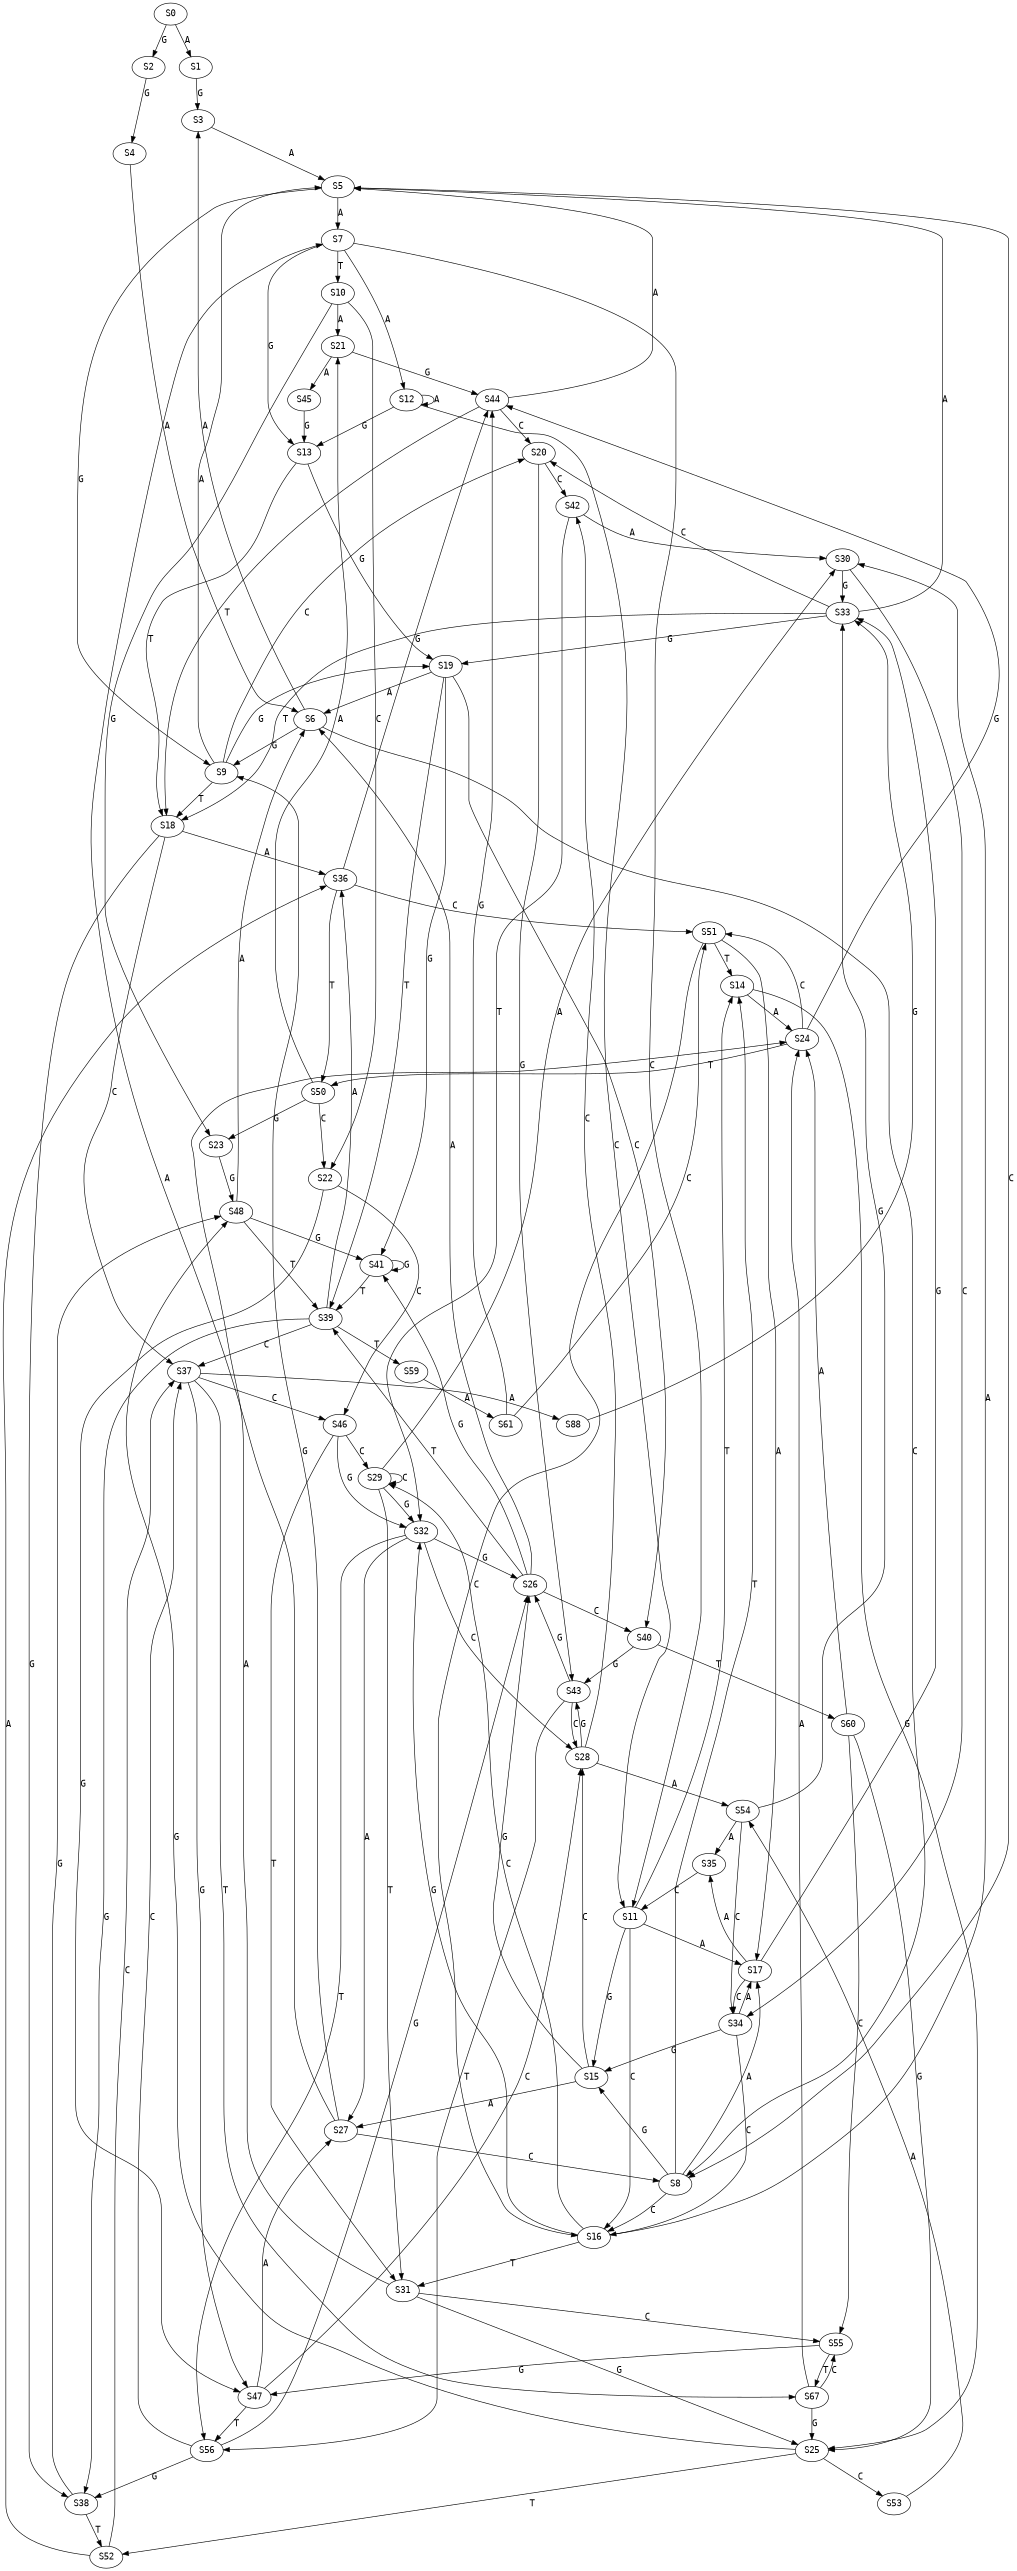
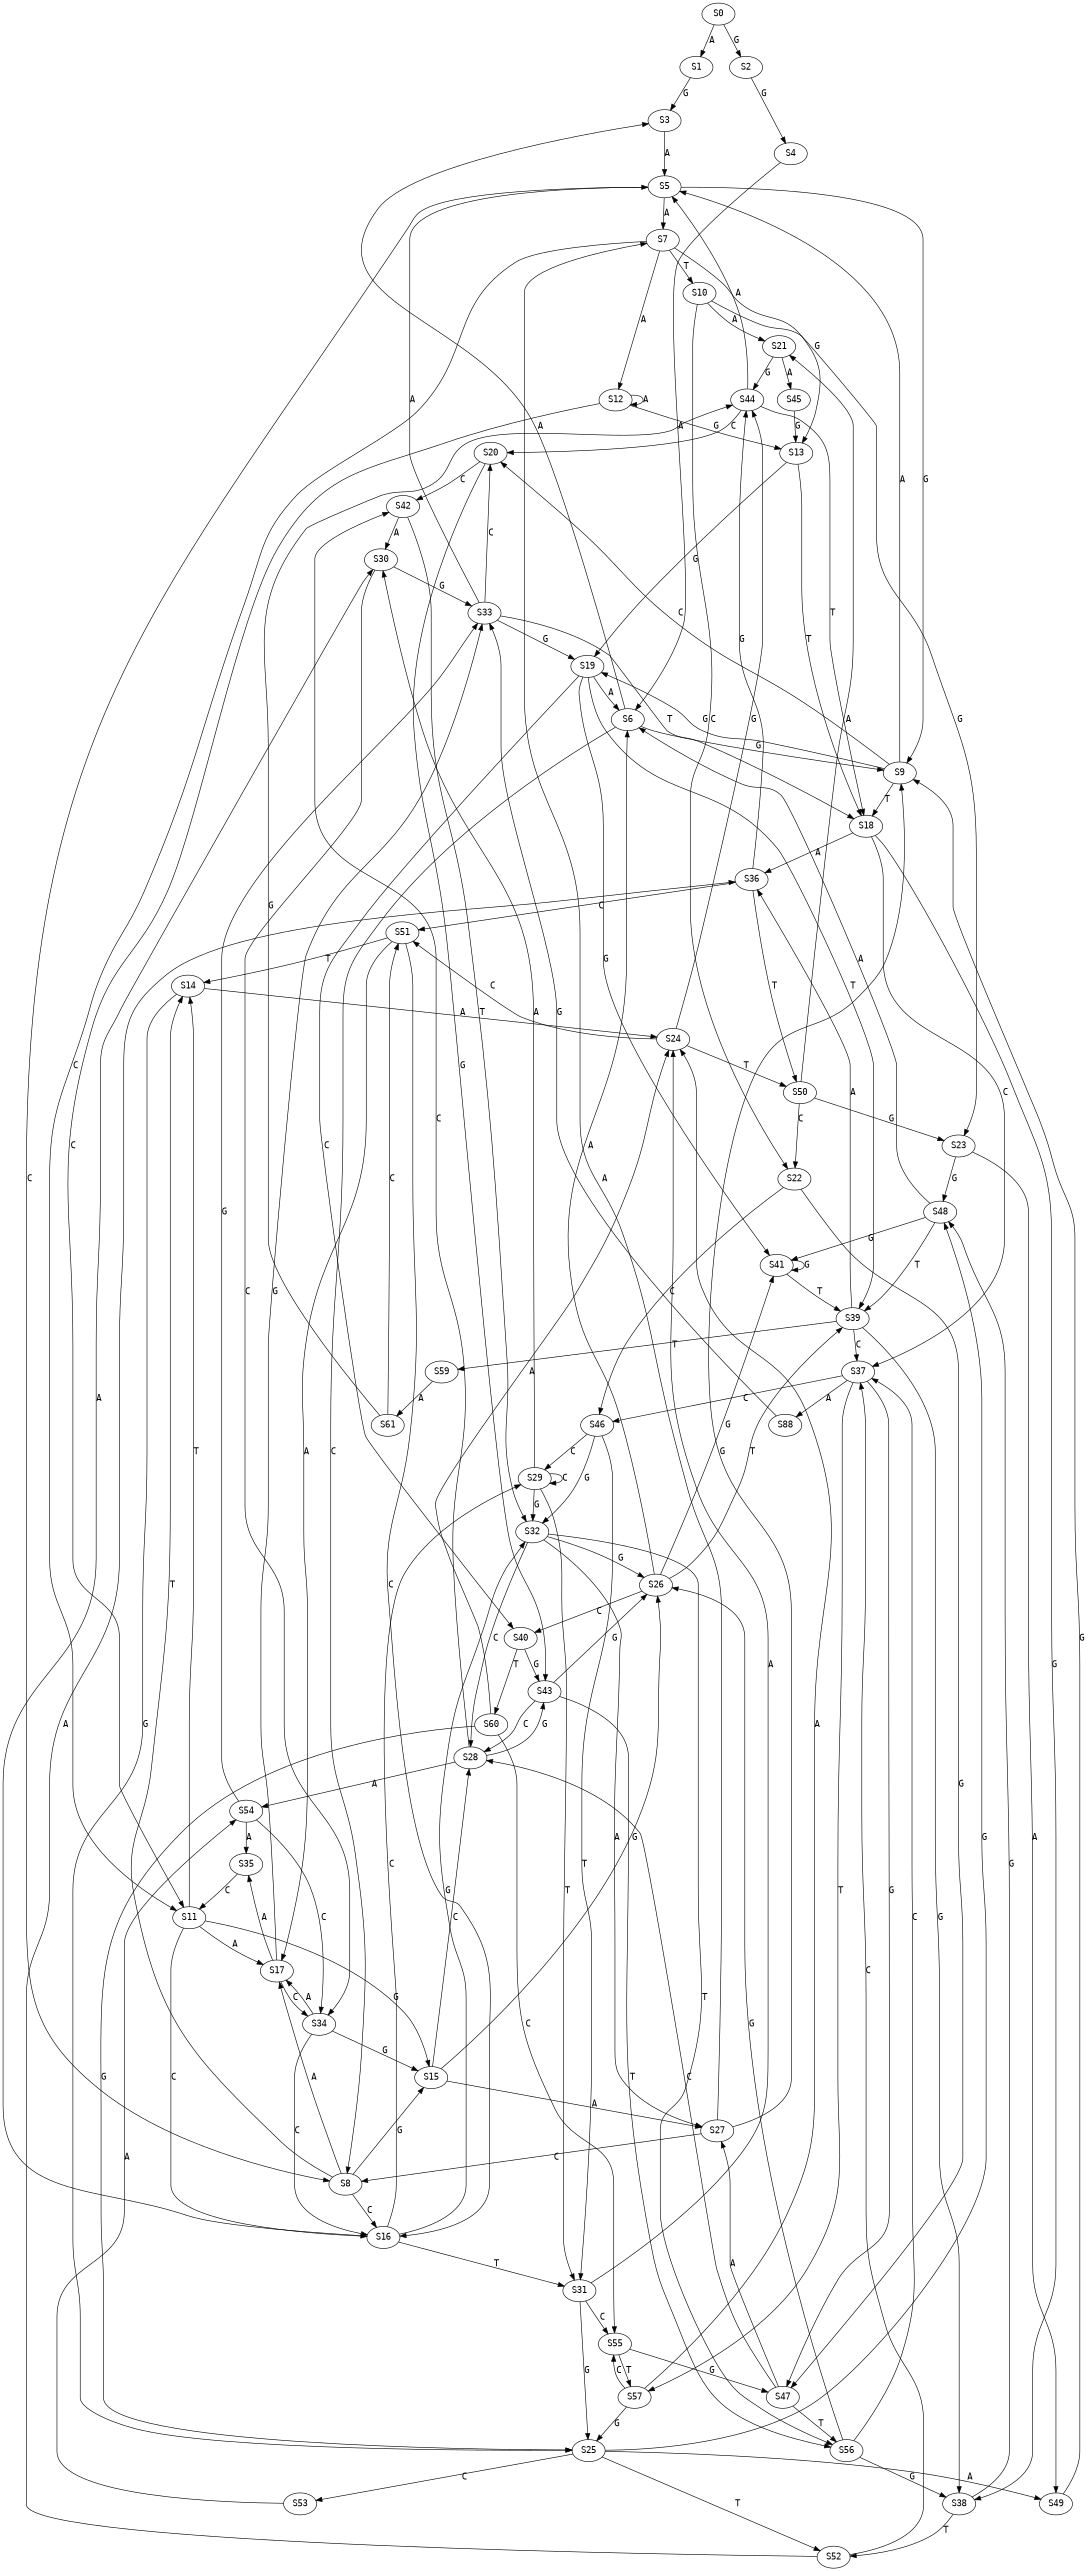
node "S67": label "S67" -> "S57"
node "S49": added
